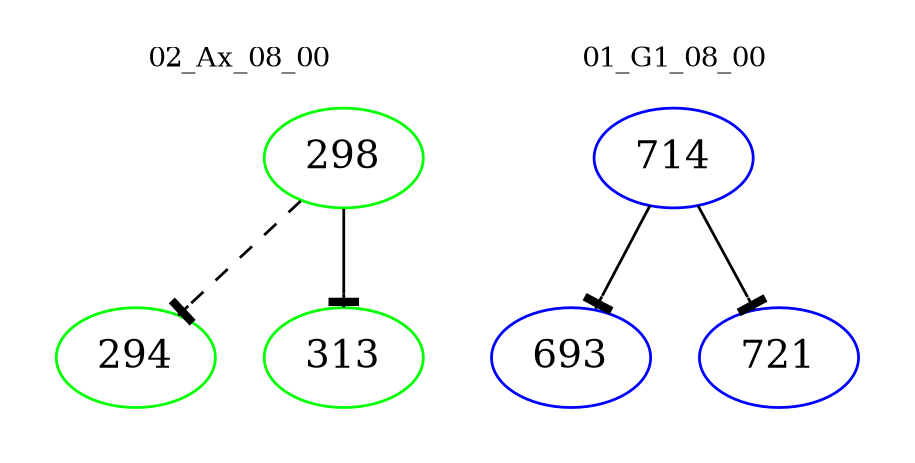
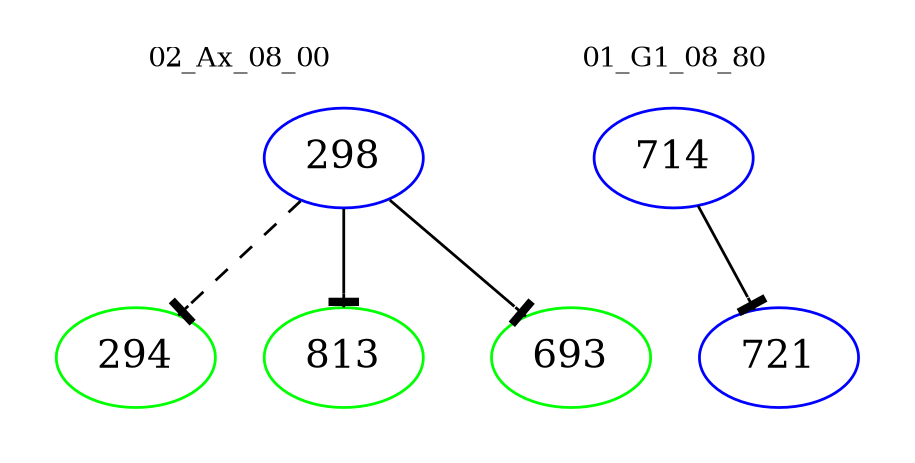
cluster "01_G1_08_00": label "01_G1_08_00" -> "01_G1_08_80"
node "298": color green -> blue
edge "714" -> "693": now "298" -> "693"
node "313": label "313" -> "813"
node "693": color blue -> green
